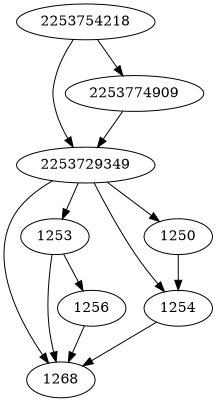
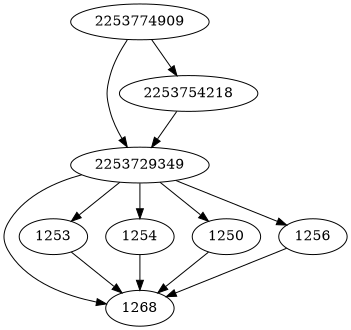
edge "2253754218" -> "2253774909": reversed
edge "1253" -> "1256": now "2253729349" -> "1256"
edge "1250" -> "1254": now "1250" -> "1268"
